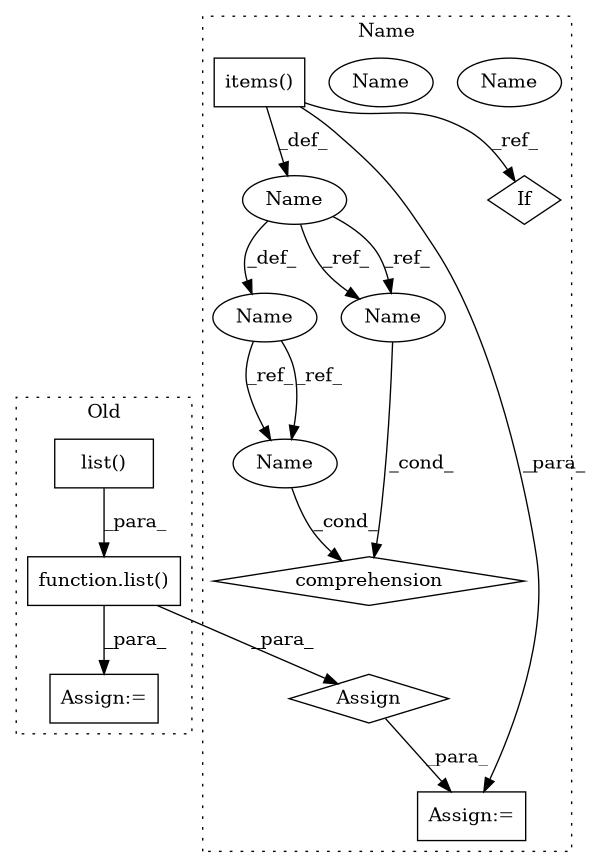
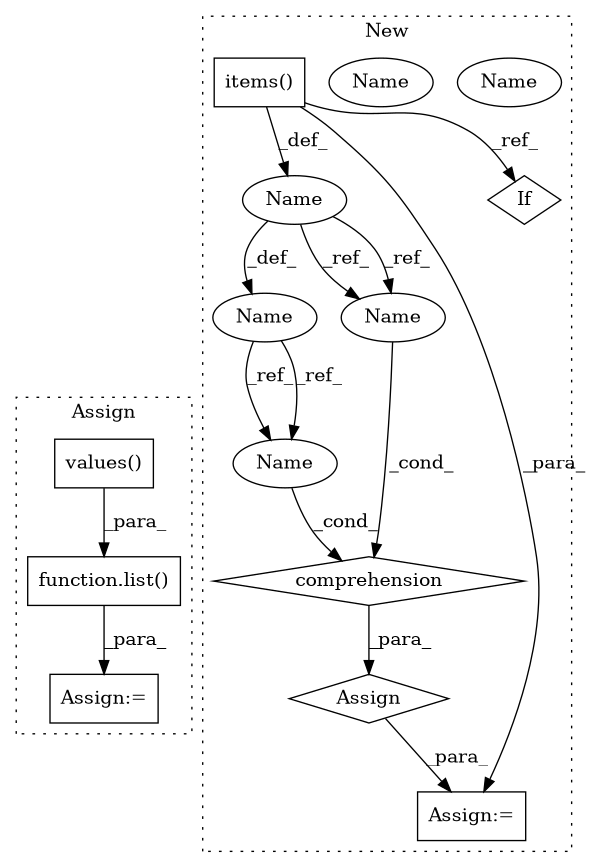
cluster "Name": label "Name" -> "New"
cluster "Old": label "Old" -> "Assign"
node "list()": label "list()" -> "values()"
edge "function.list()" -> "Assign": now "comprehension" -> "Assign"
